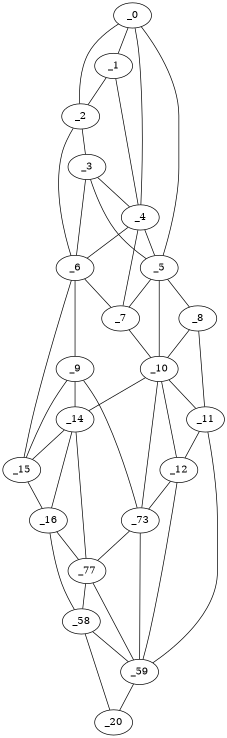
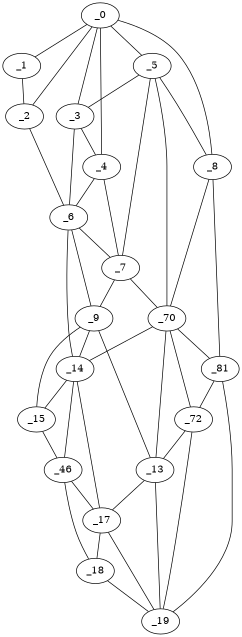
edge "_0" -- "_8": added
edge "_2" -- "_3": now "_0" -- "_3"
edge "_1" -- "_4": removed
edge "_4" -- "_5": removed
edge "_7" -- "_9": added
edge "_6" -- "_15": now "_6" -- "_14"
node "_10": label "_10" -> "_70"
node "_11": label "_11" -> "_81"
node "_12": label "_12" -> "_72"
node "_16": label "_16" -> "_46"
node "_73": label "_73" -> "_13"
node "_77": label "_77" -> "_17"
node "_58": label "_58" -> "_18"
node "_59": label "_59" -> "_19"
node "_20": removed
